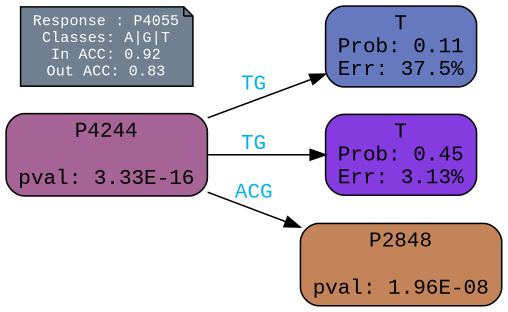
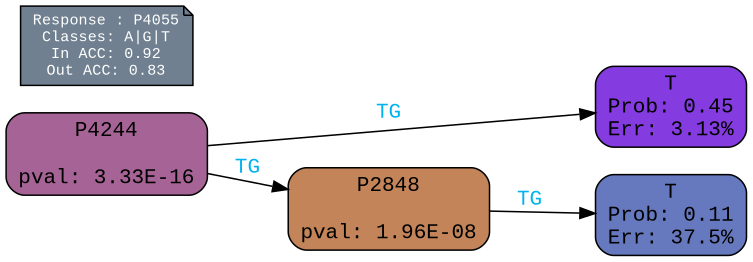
edge "P4244 pval: 3.33E-16" -> "T Prob: 0.11 Err: 37.5%": now "P2848 pval: 1.96E-08" -> "T Prob: 0.11 Err: 37.5%"
edge "P4244 pval: 3.33E-16" -> "P2848 pval: 1.96E-08": label "ACG" -> "TG"
